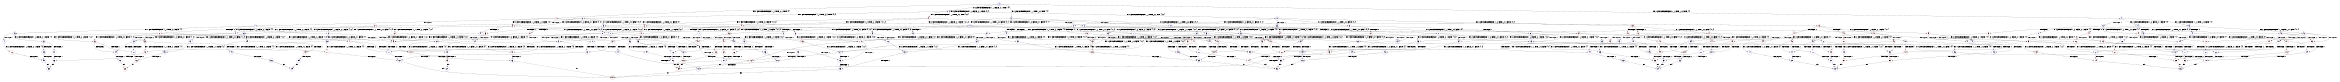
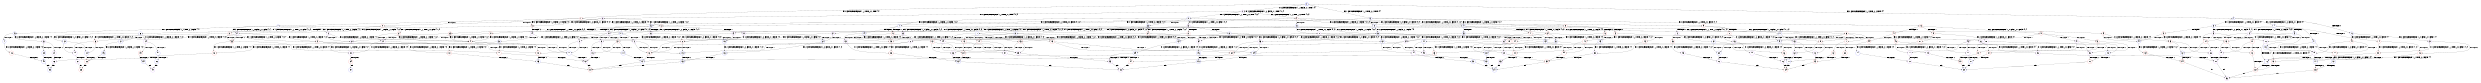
edge "71" -> "91": added, label "TERMINATE !2"
edge "138" -> "87": now "138" -> "198"
edge "102" -> "177": now "102" -> "109"
